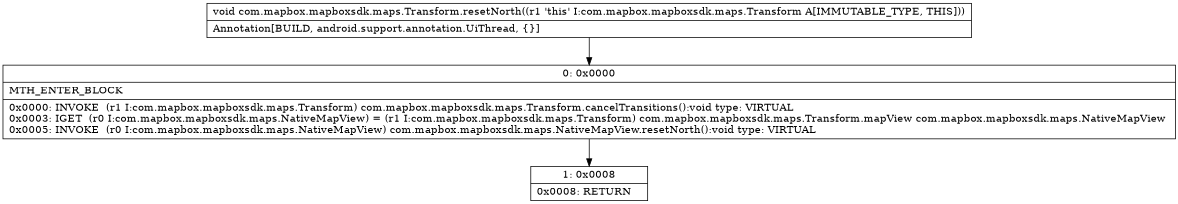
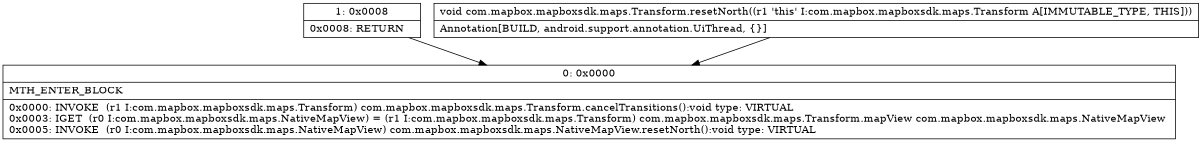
edge "0: 0x0000" -> "1: 0x0008": reversed
